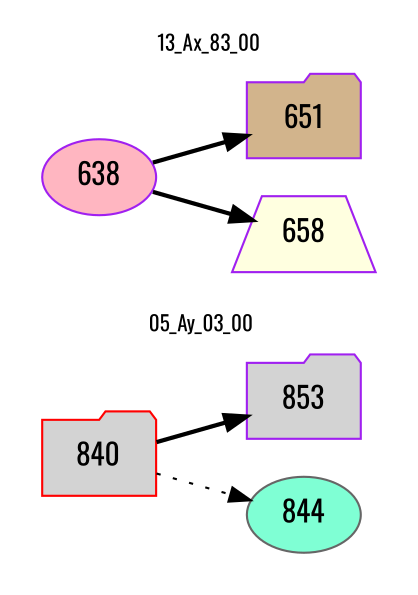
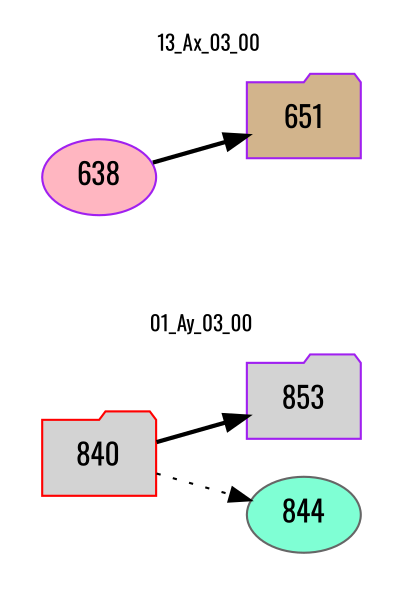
cluster "13_Ax_83_00": label "13_Ax_83_00" -> "13_Ax_03_00"
node "658": removed
cluster "05_Ay_03_00": label "05_Ay_03_00" -> "01_Ay_03_00"
